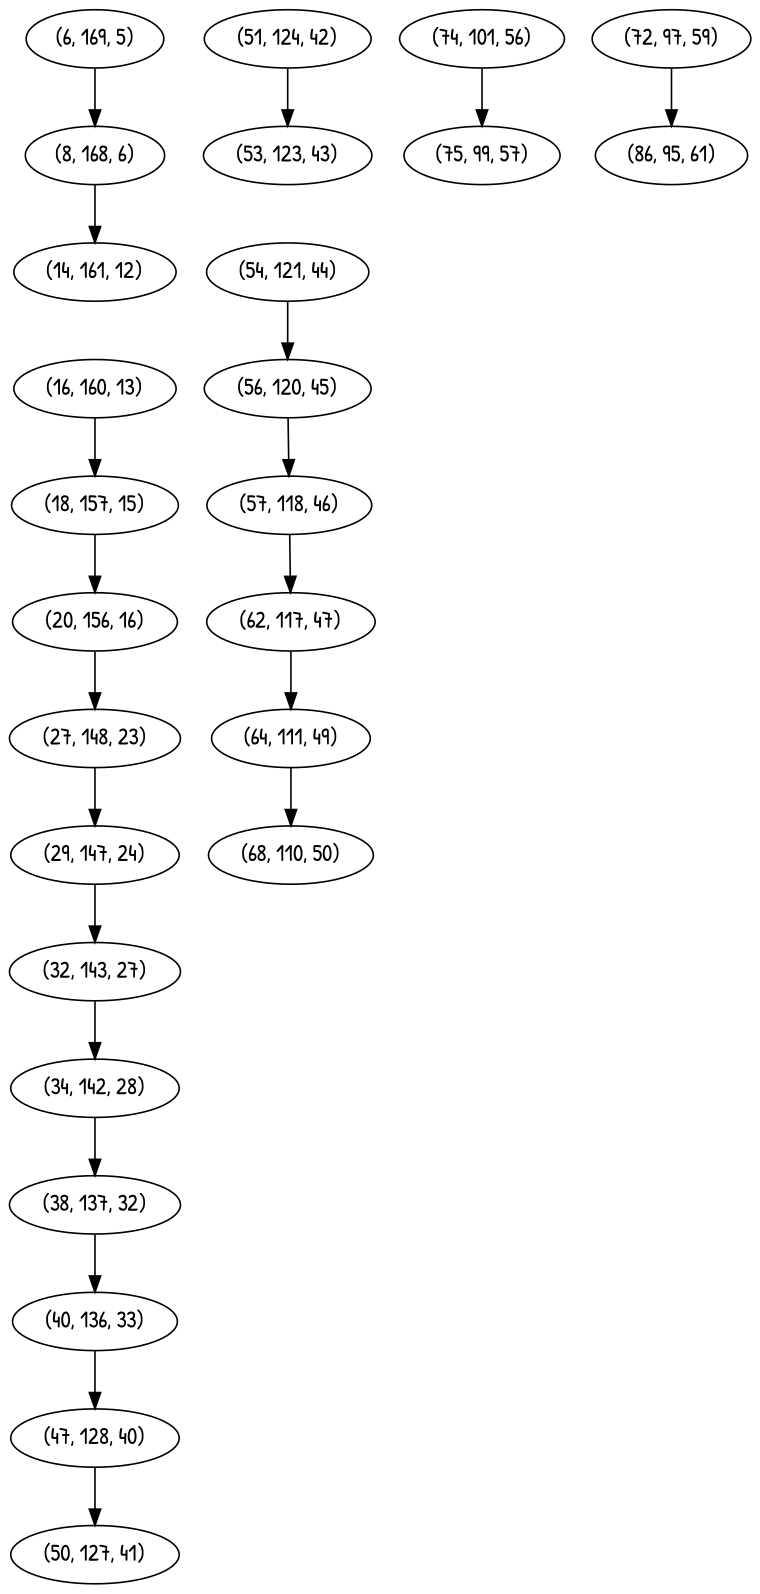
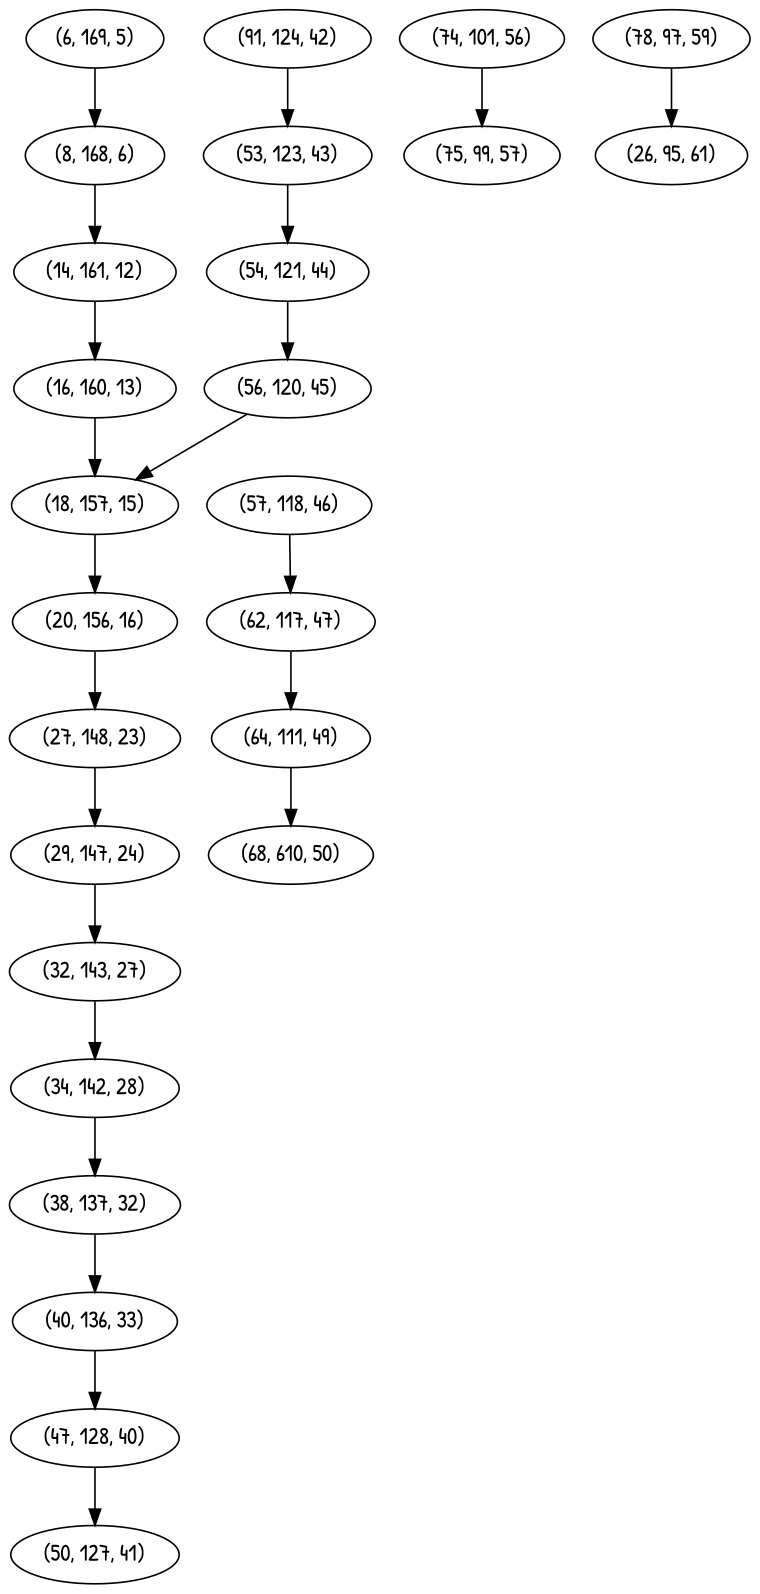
node "(51, 124, 42)": label "(51, 124, 42)" -> "(91, 124, 42)"
node "(72, 97, 59)": label "(72, 97, 59)" -> "(78, 97, 59)"
node "(86, 95, 61)": label "(86, 95, 61)" -> "(26, 95, 61)"
edge "(53, 123, 43)" -> "(54, 121, 44)": added
edge "(14, 161, 12)" -> "(16, 160, 13)": added
edge "(56, 120, 45)" -> "(57, 118, 46)": now "(56, 120, 45)" -> "(18, 157, 15)"
node "(68, 110, 50)": label "(68, 110, 50)" -> "(68, 610, 50)"
